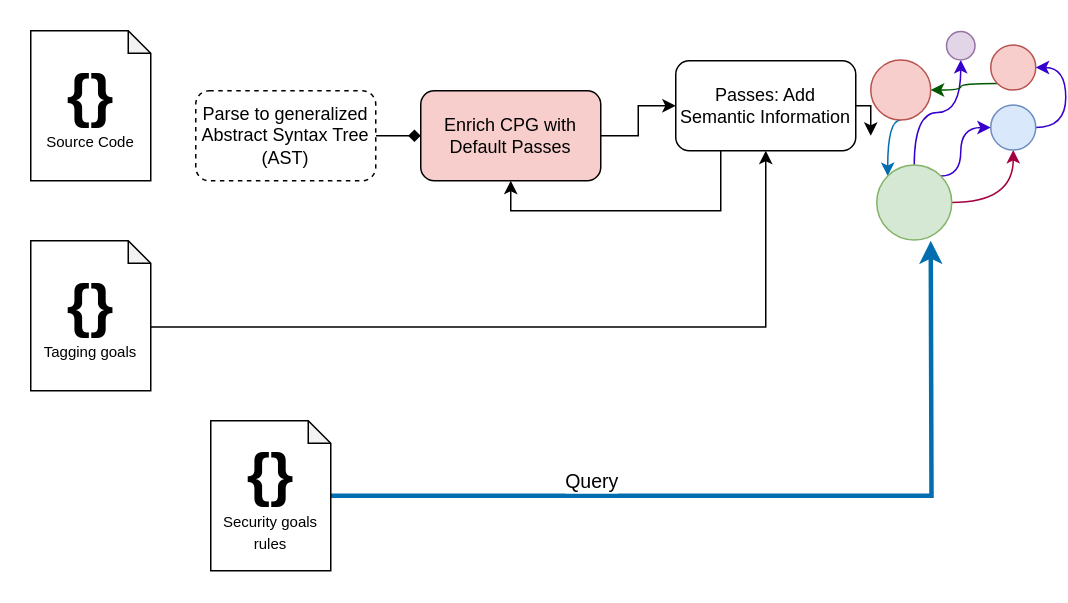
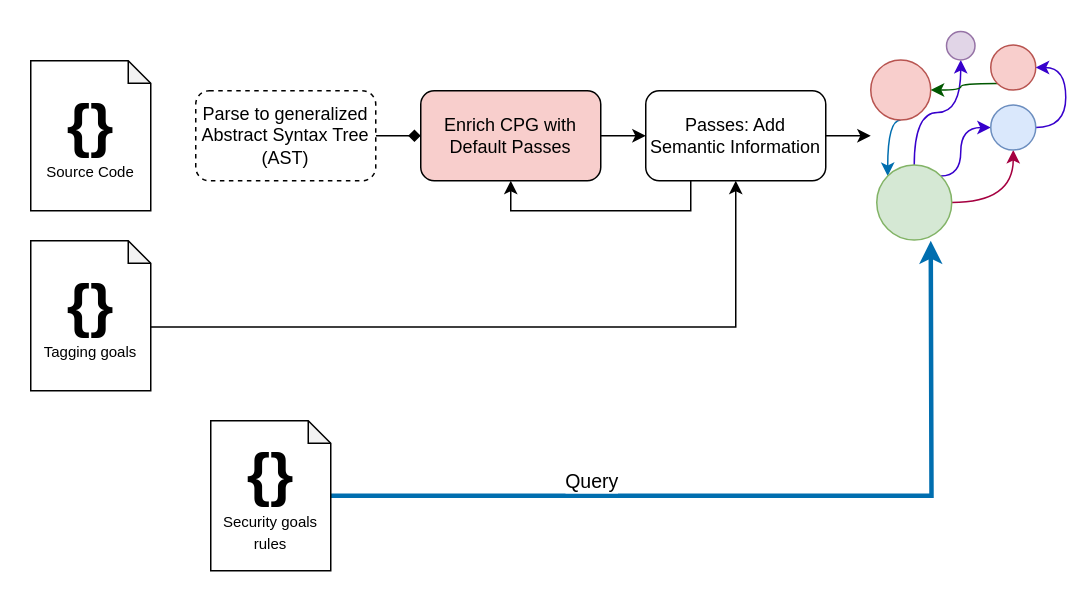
node "{} Source Code": moved (91, 106) -> (91, 136)
node "Passes: Add Semantic Information": moved (766, 106) -> (736, 136)
